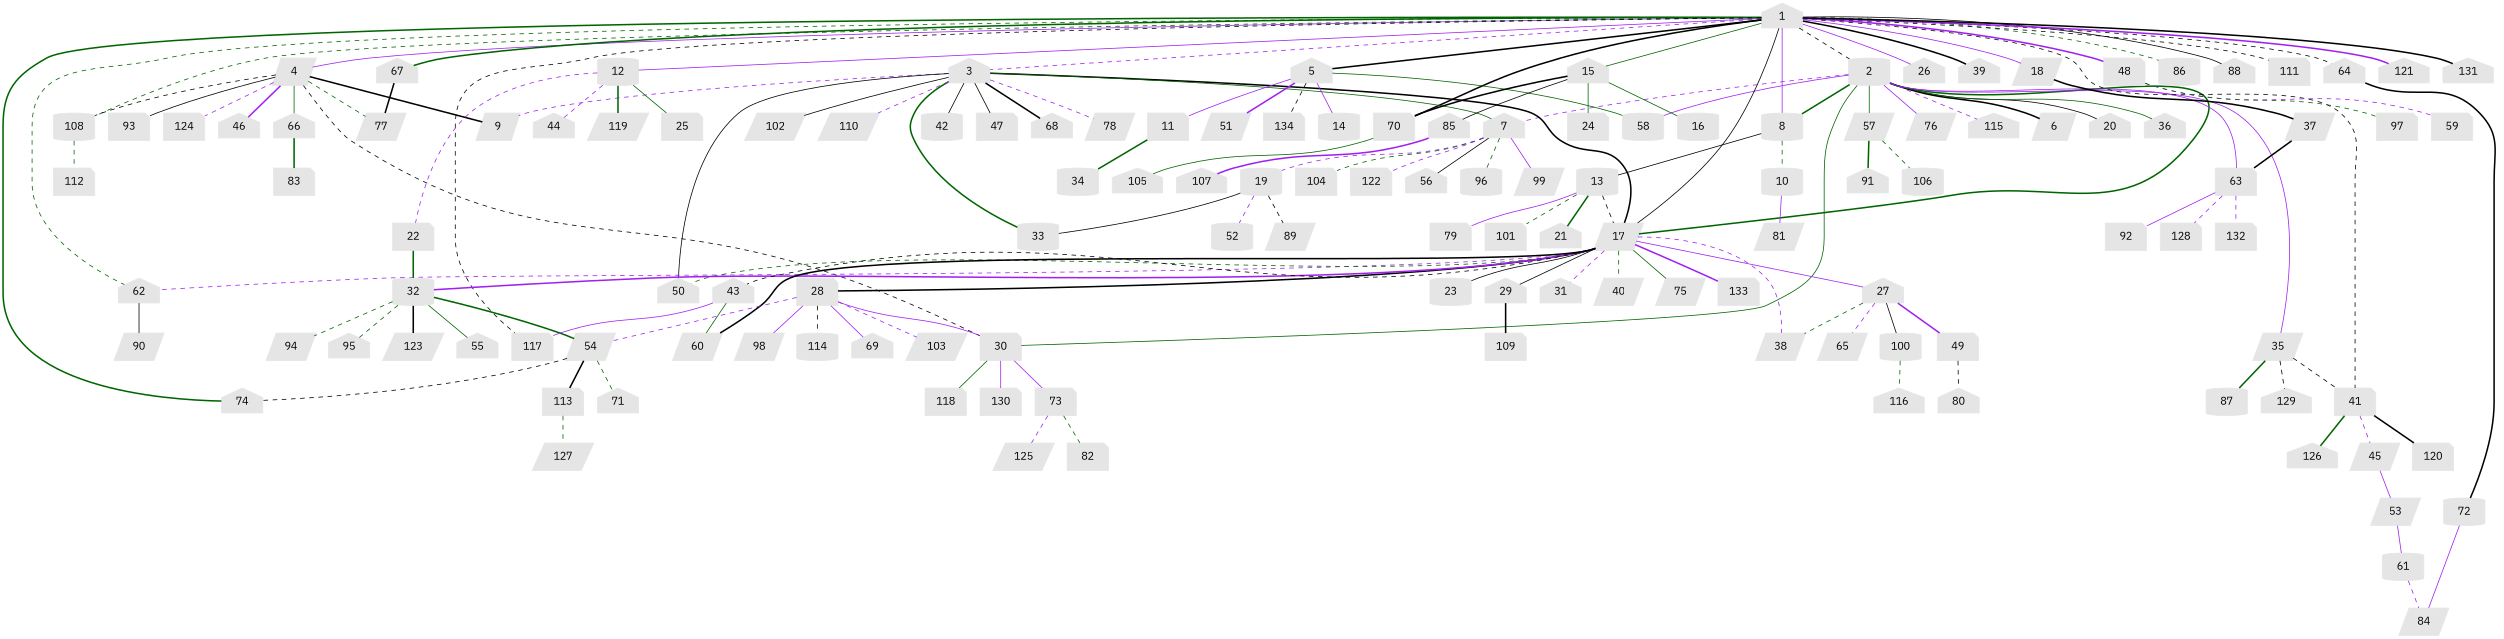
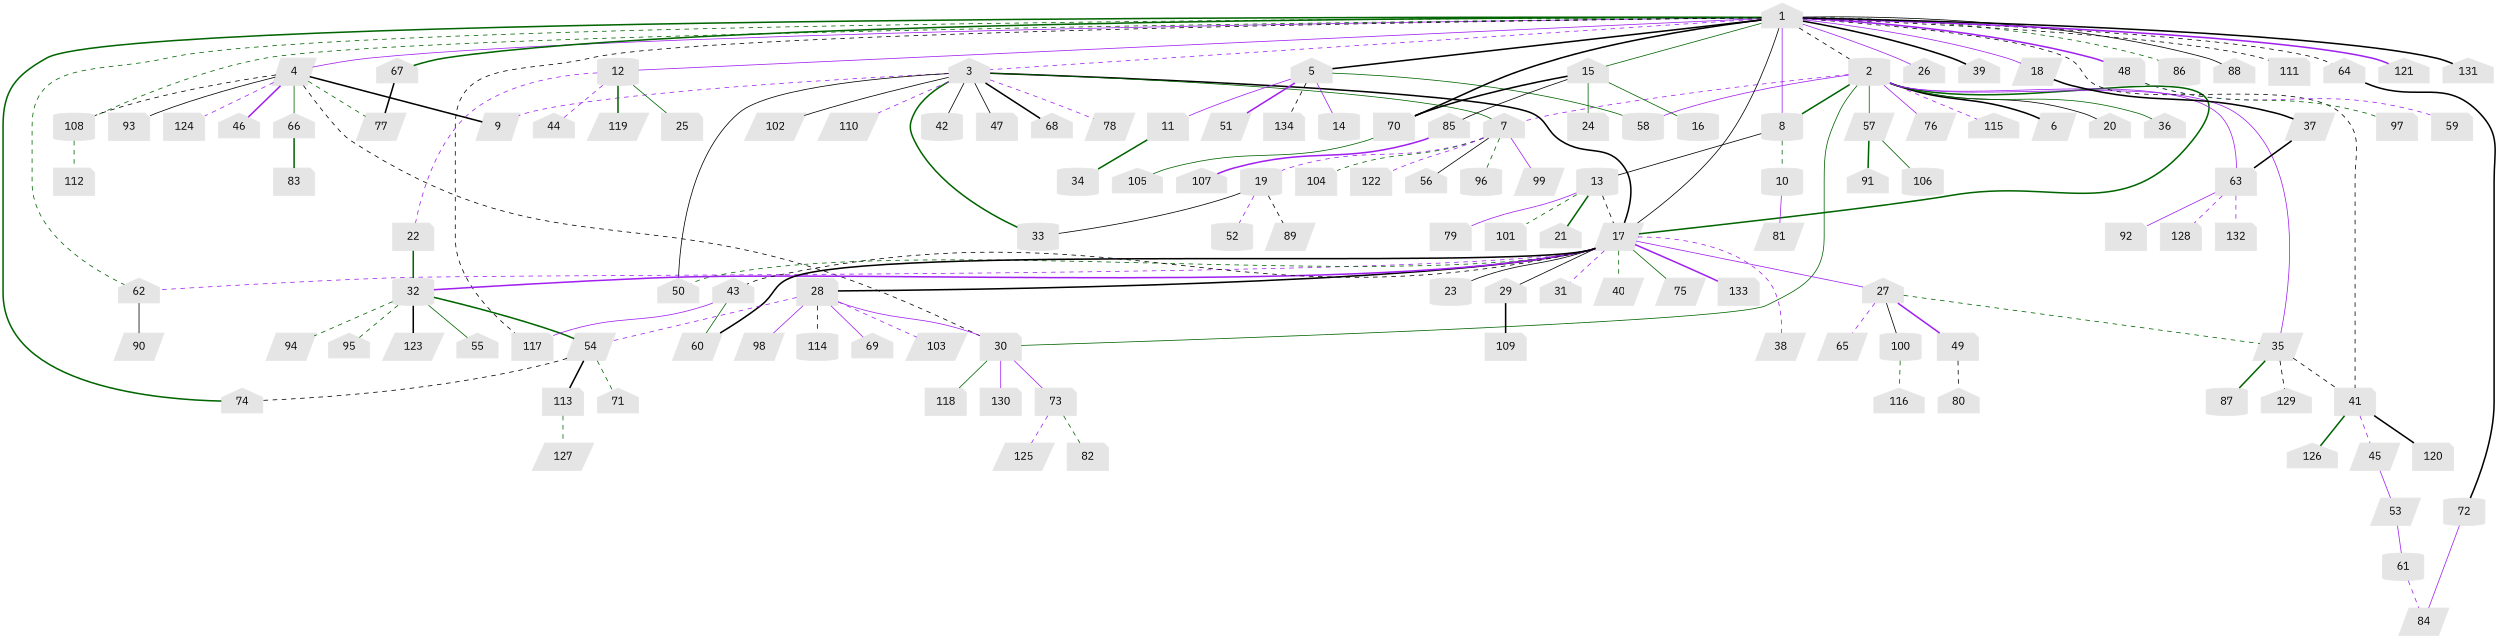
edge "57" -- "106": style dashed -> solid
edge "27" -- "38": now "27" -- "35"
